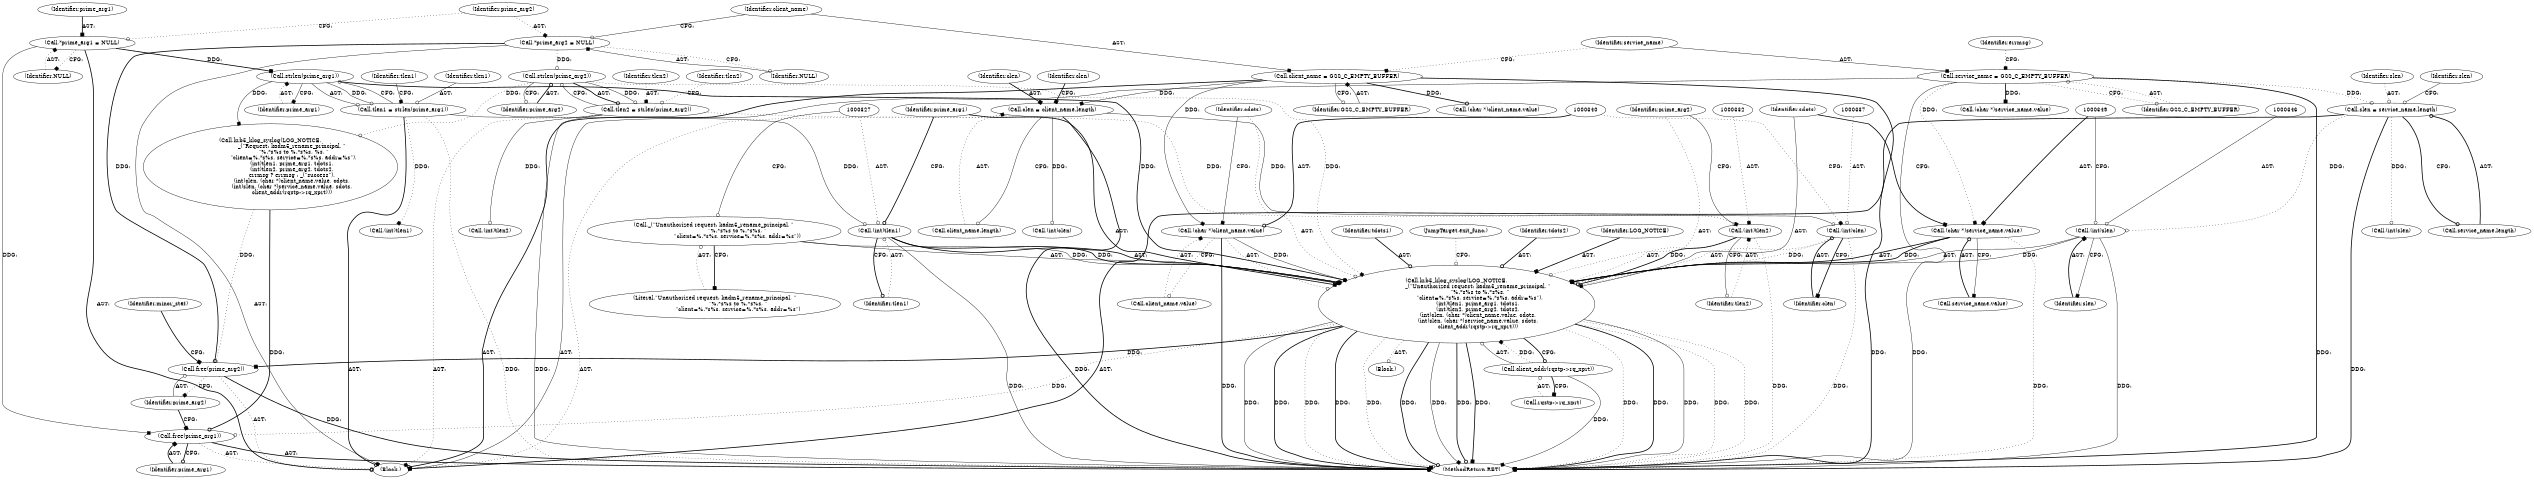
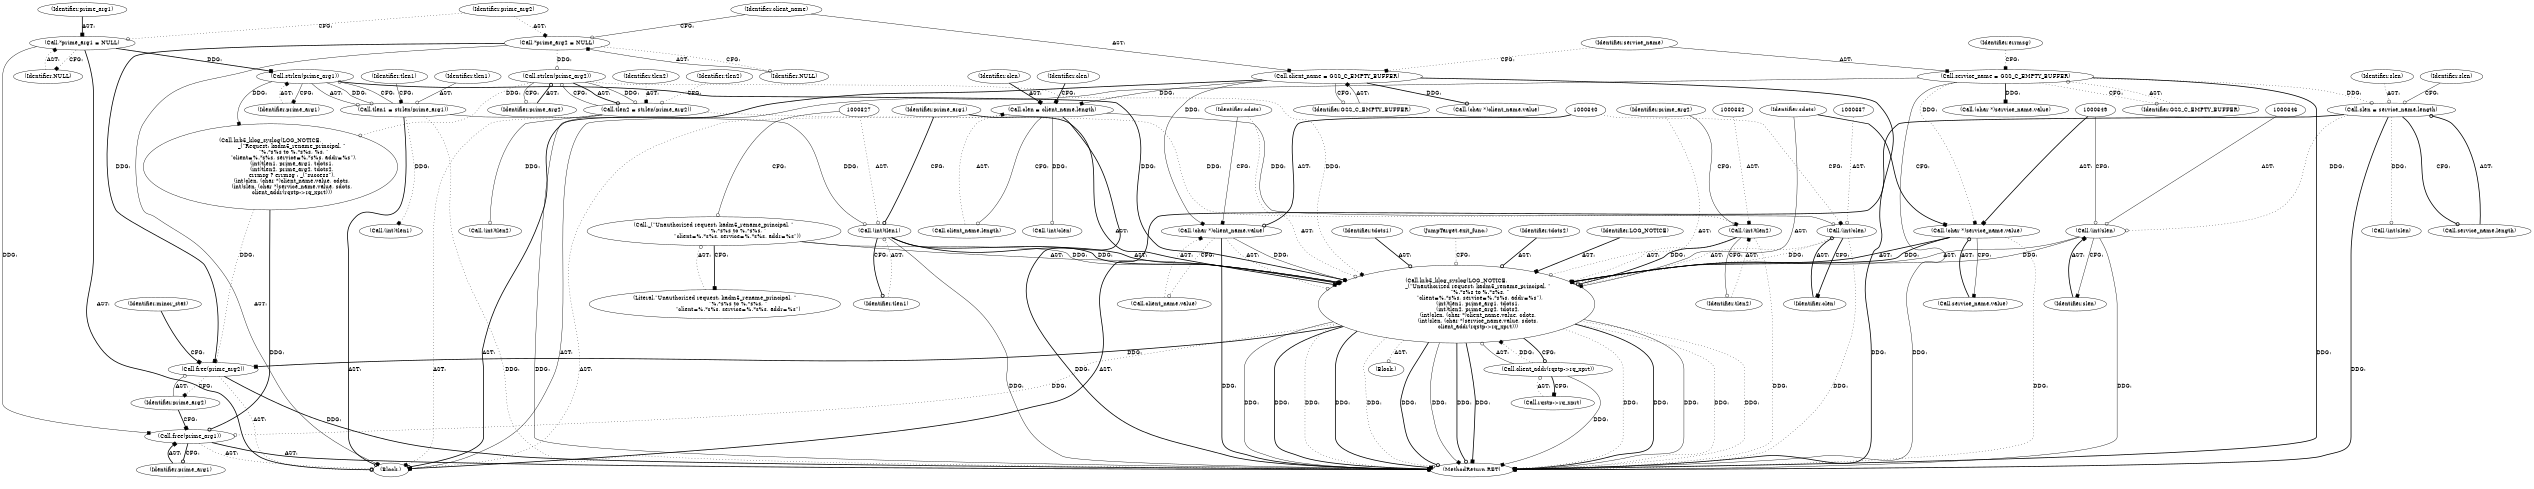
edge "(Call,*prime_arg2 = NULL)" -> "(Call,free(prime_arg2))": arrowhead odot -> box
